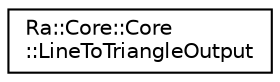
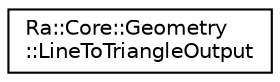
node "Ra::Core::Core ::LineToTriangleOutput": label "Ra::Core::Core ::LineToTriangleOutput" -> "Ra::Core::Geometry ::LineToTriangleOutput"
